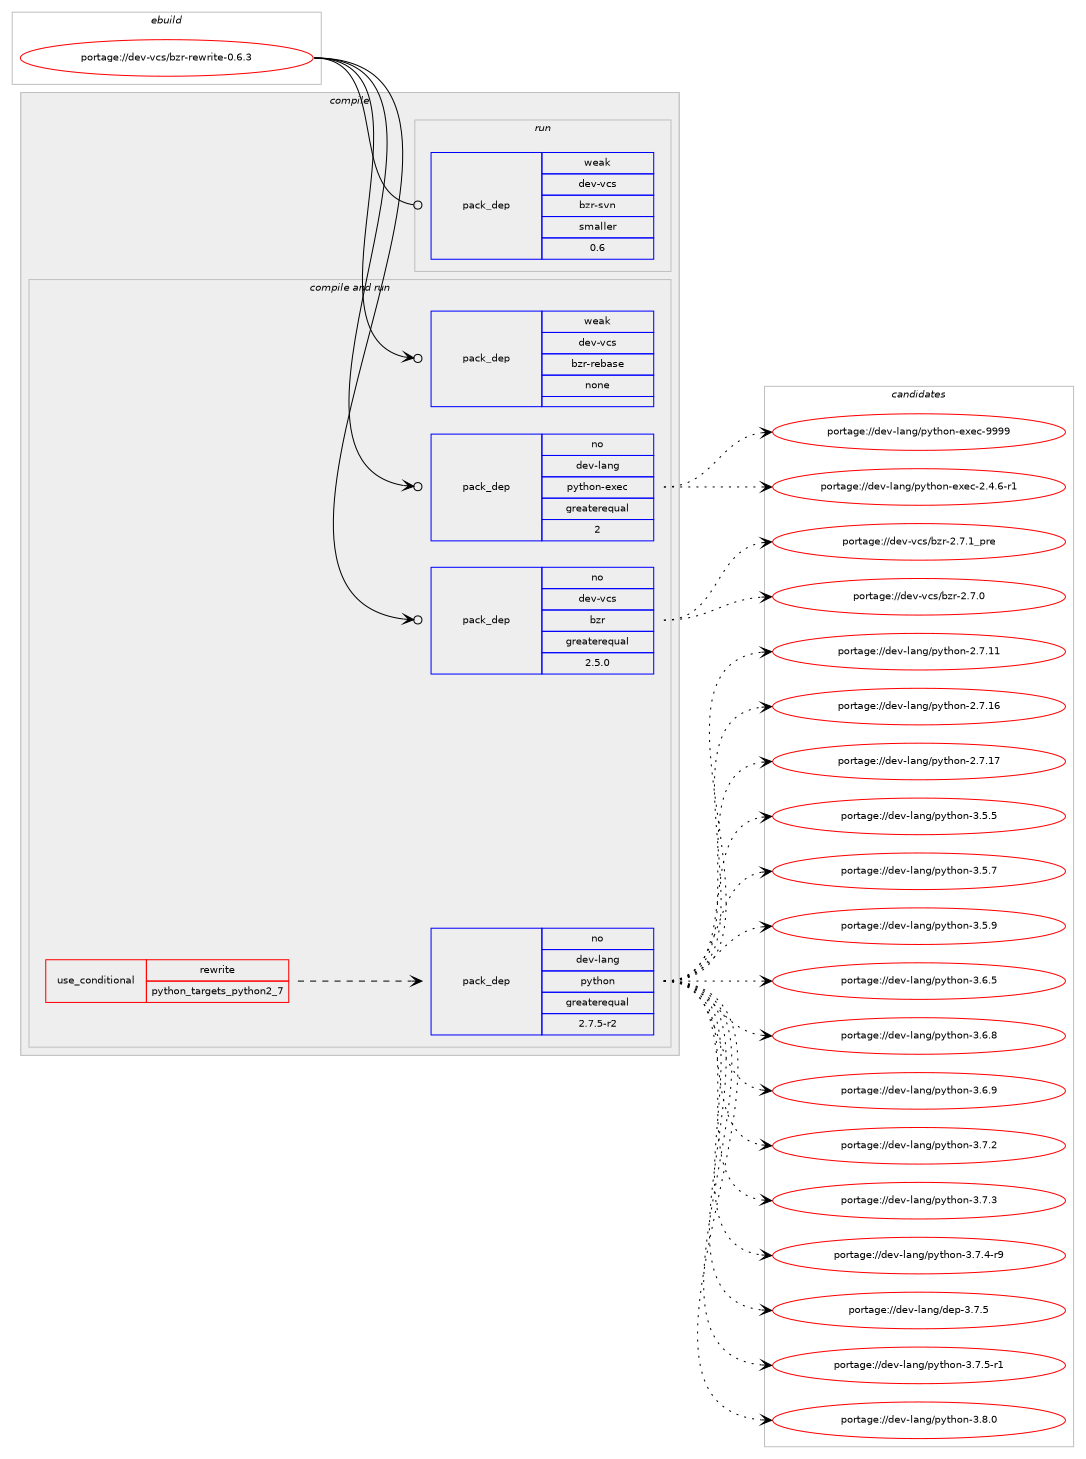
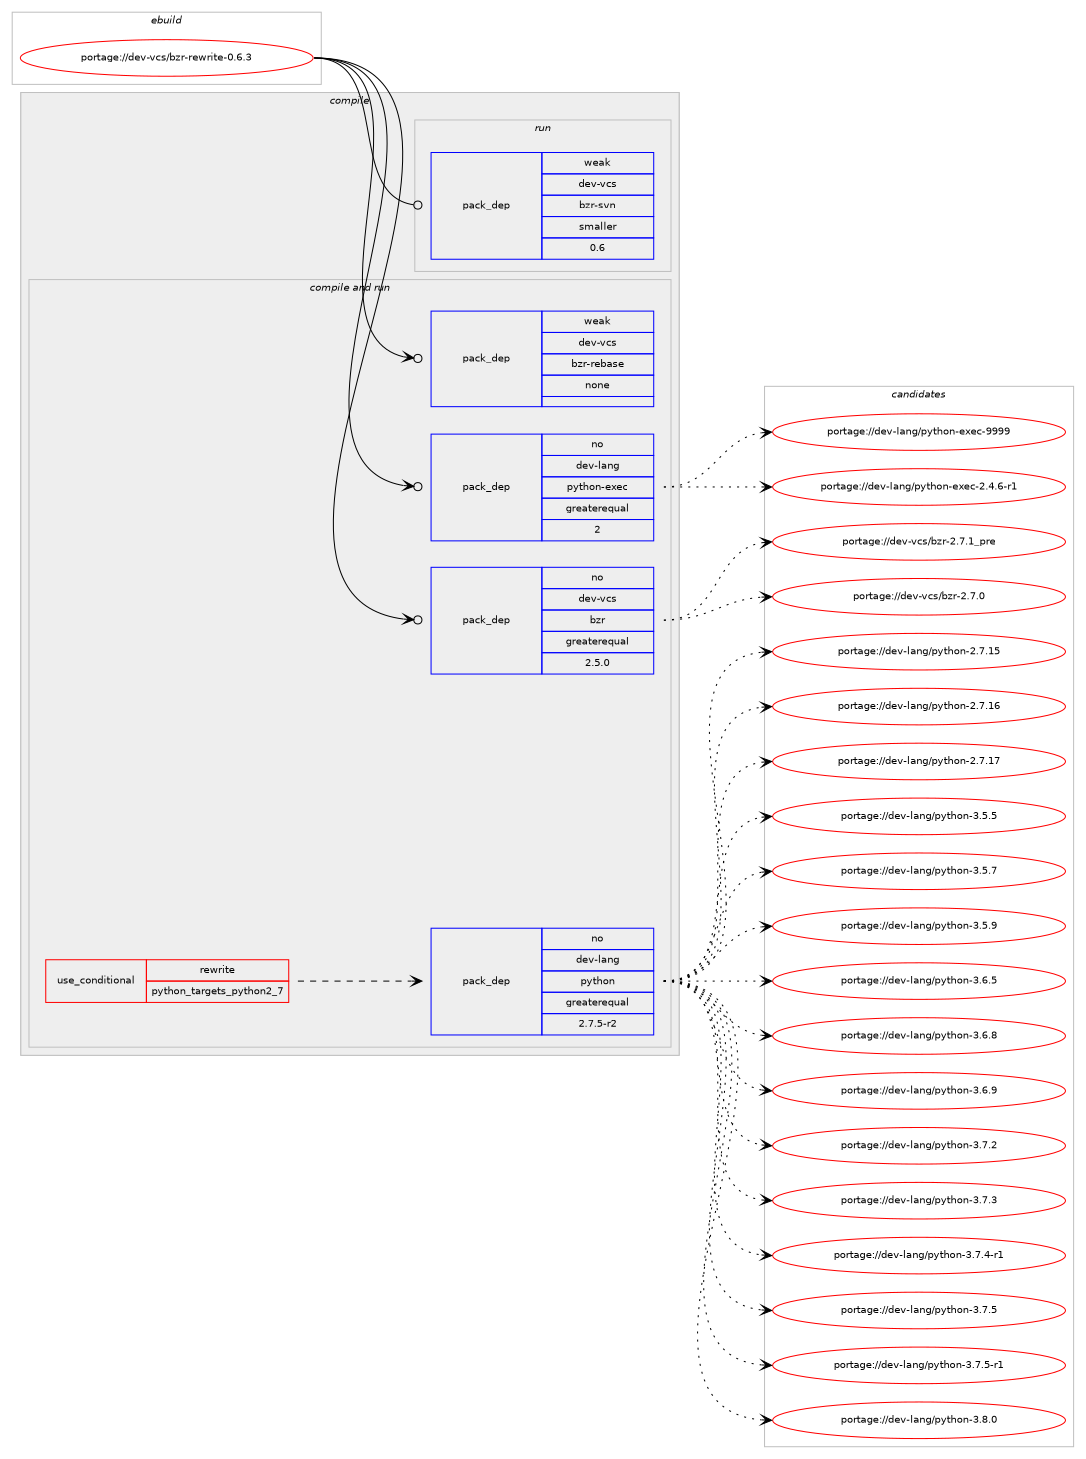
node "portage://dev-lang/python-2.7.11": label "portage://dev-lang/python-2.7.11" -> "portage://dev-lang/python-2.7.15"
node "portage://dev-lang/python-3.7.4-r9": label "portage://dev-lang/python-3.7.4-r9" -> "portage://dev-lang/python-3.7.4-r1"
node "portage://dev-lang/dep-3.7.5": label "portage://dev-lang/dep-3.7.5" -> "portage://dev-lang/python-3.7.5"
